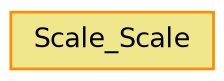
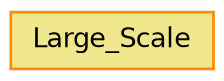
node "Scale_Scale": label "Scale_Scale" -> "Large_Scale"
